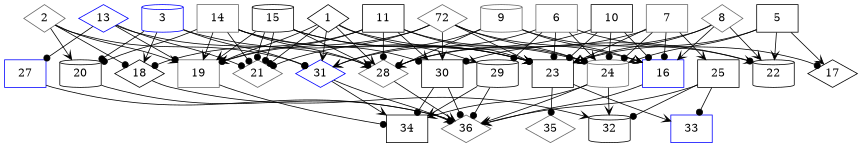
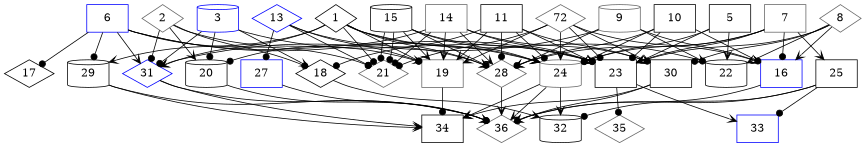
node "6": color gray40 -> blue
edge "1" -> "24": added
edge "5" -> "17": removed
edge "6" -> "21": added
edge "30" -> "34": arrowhead dot -> vee
